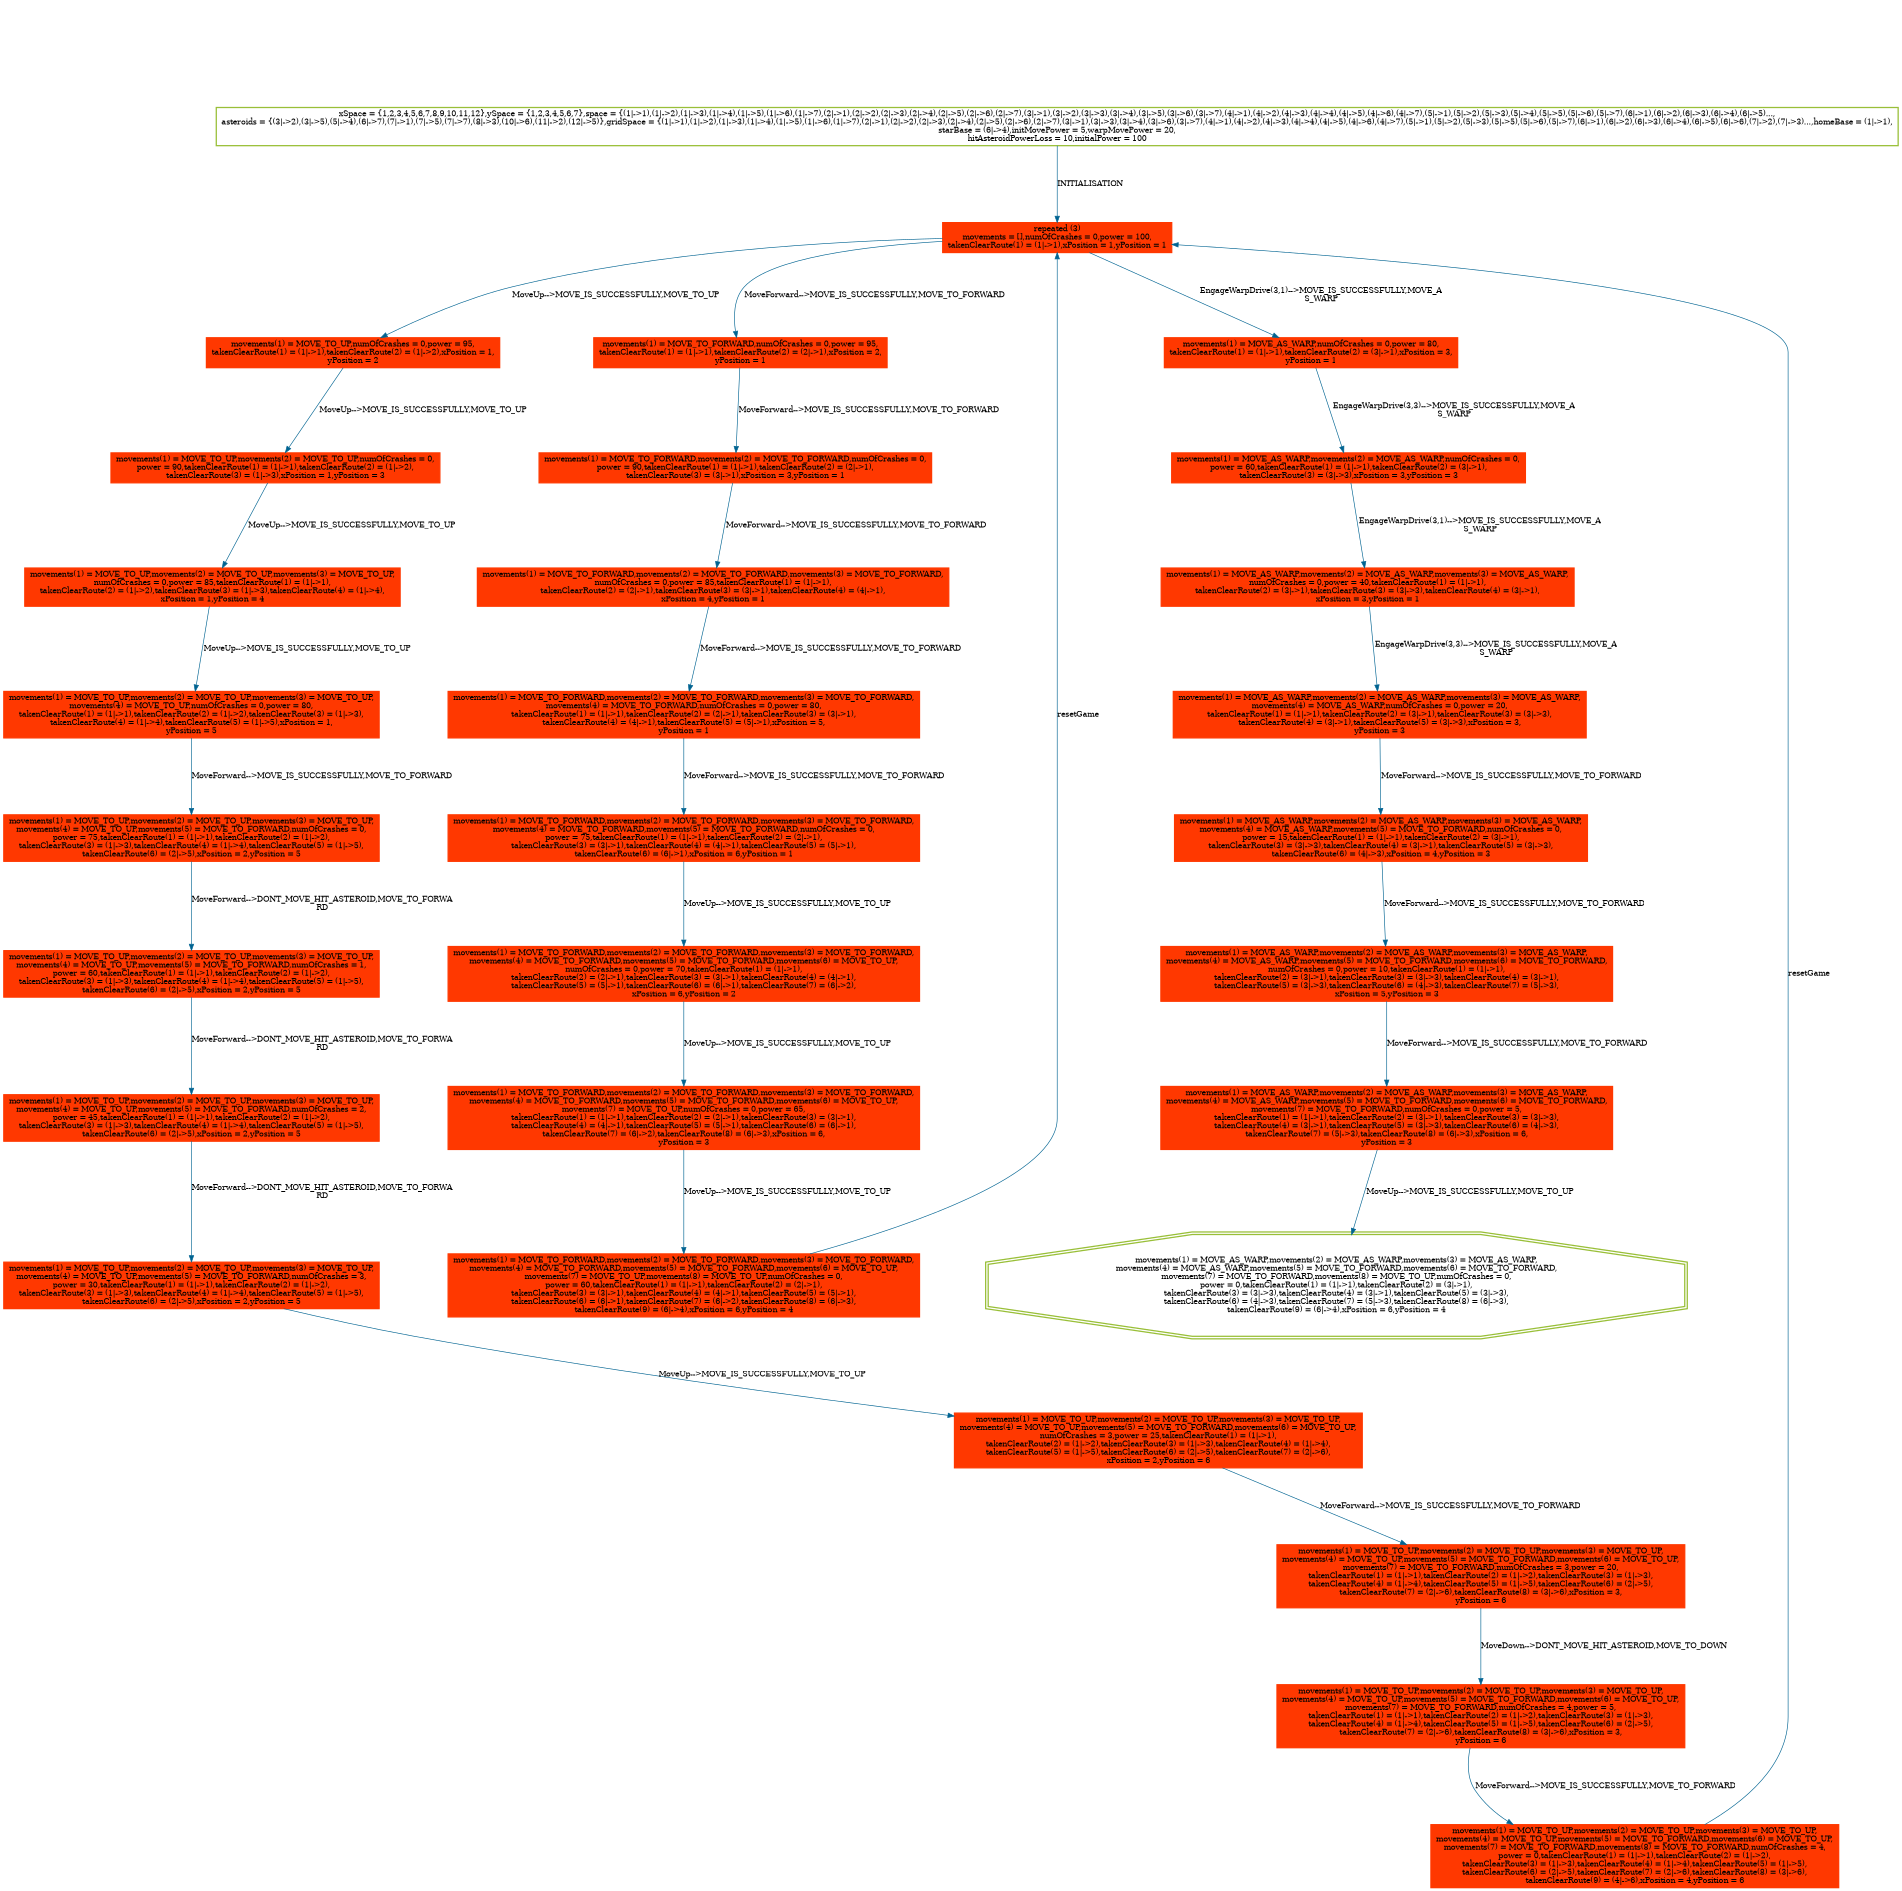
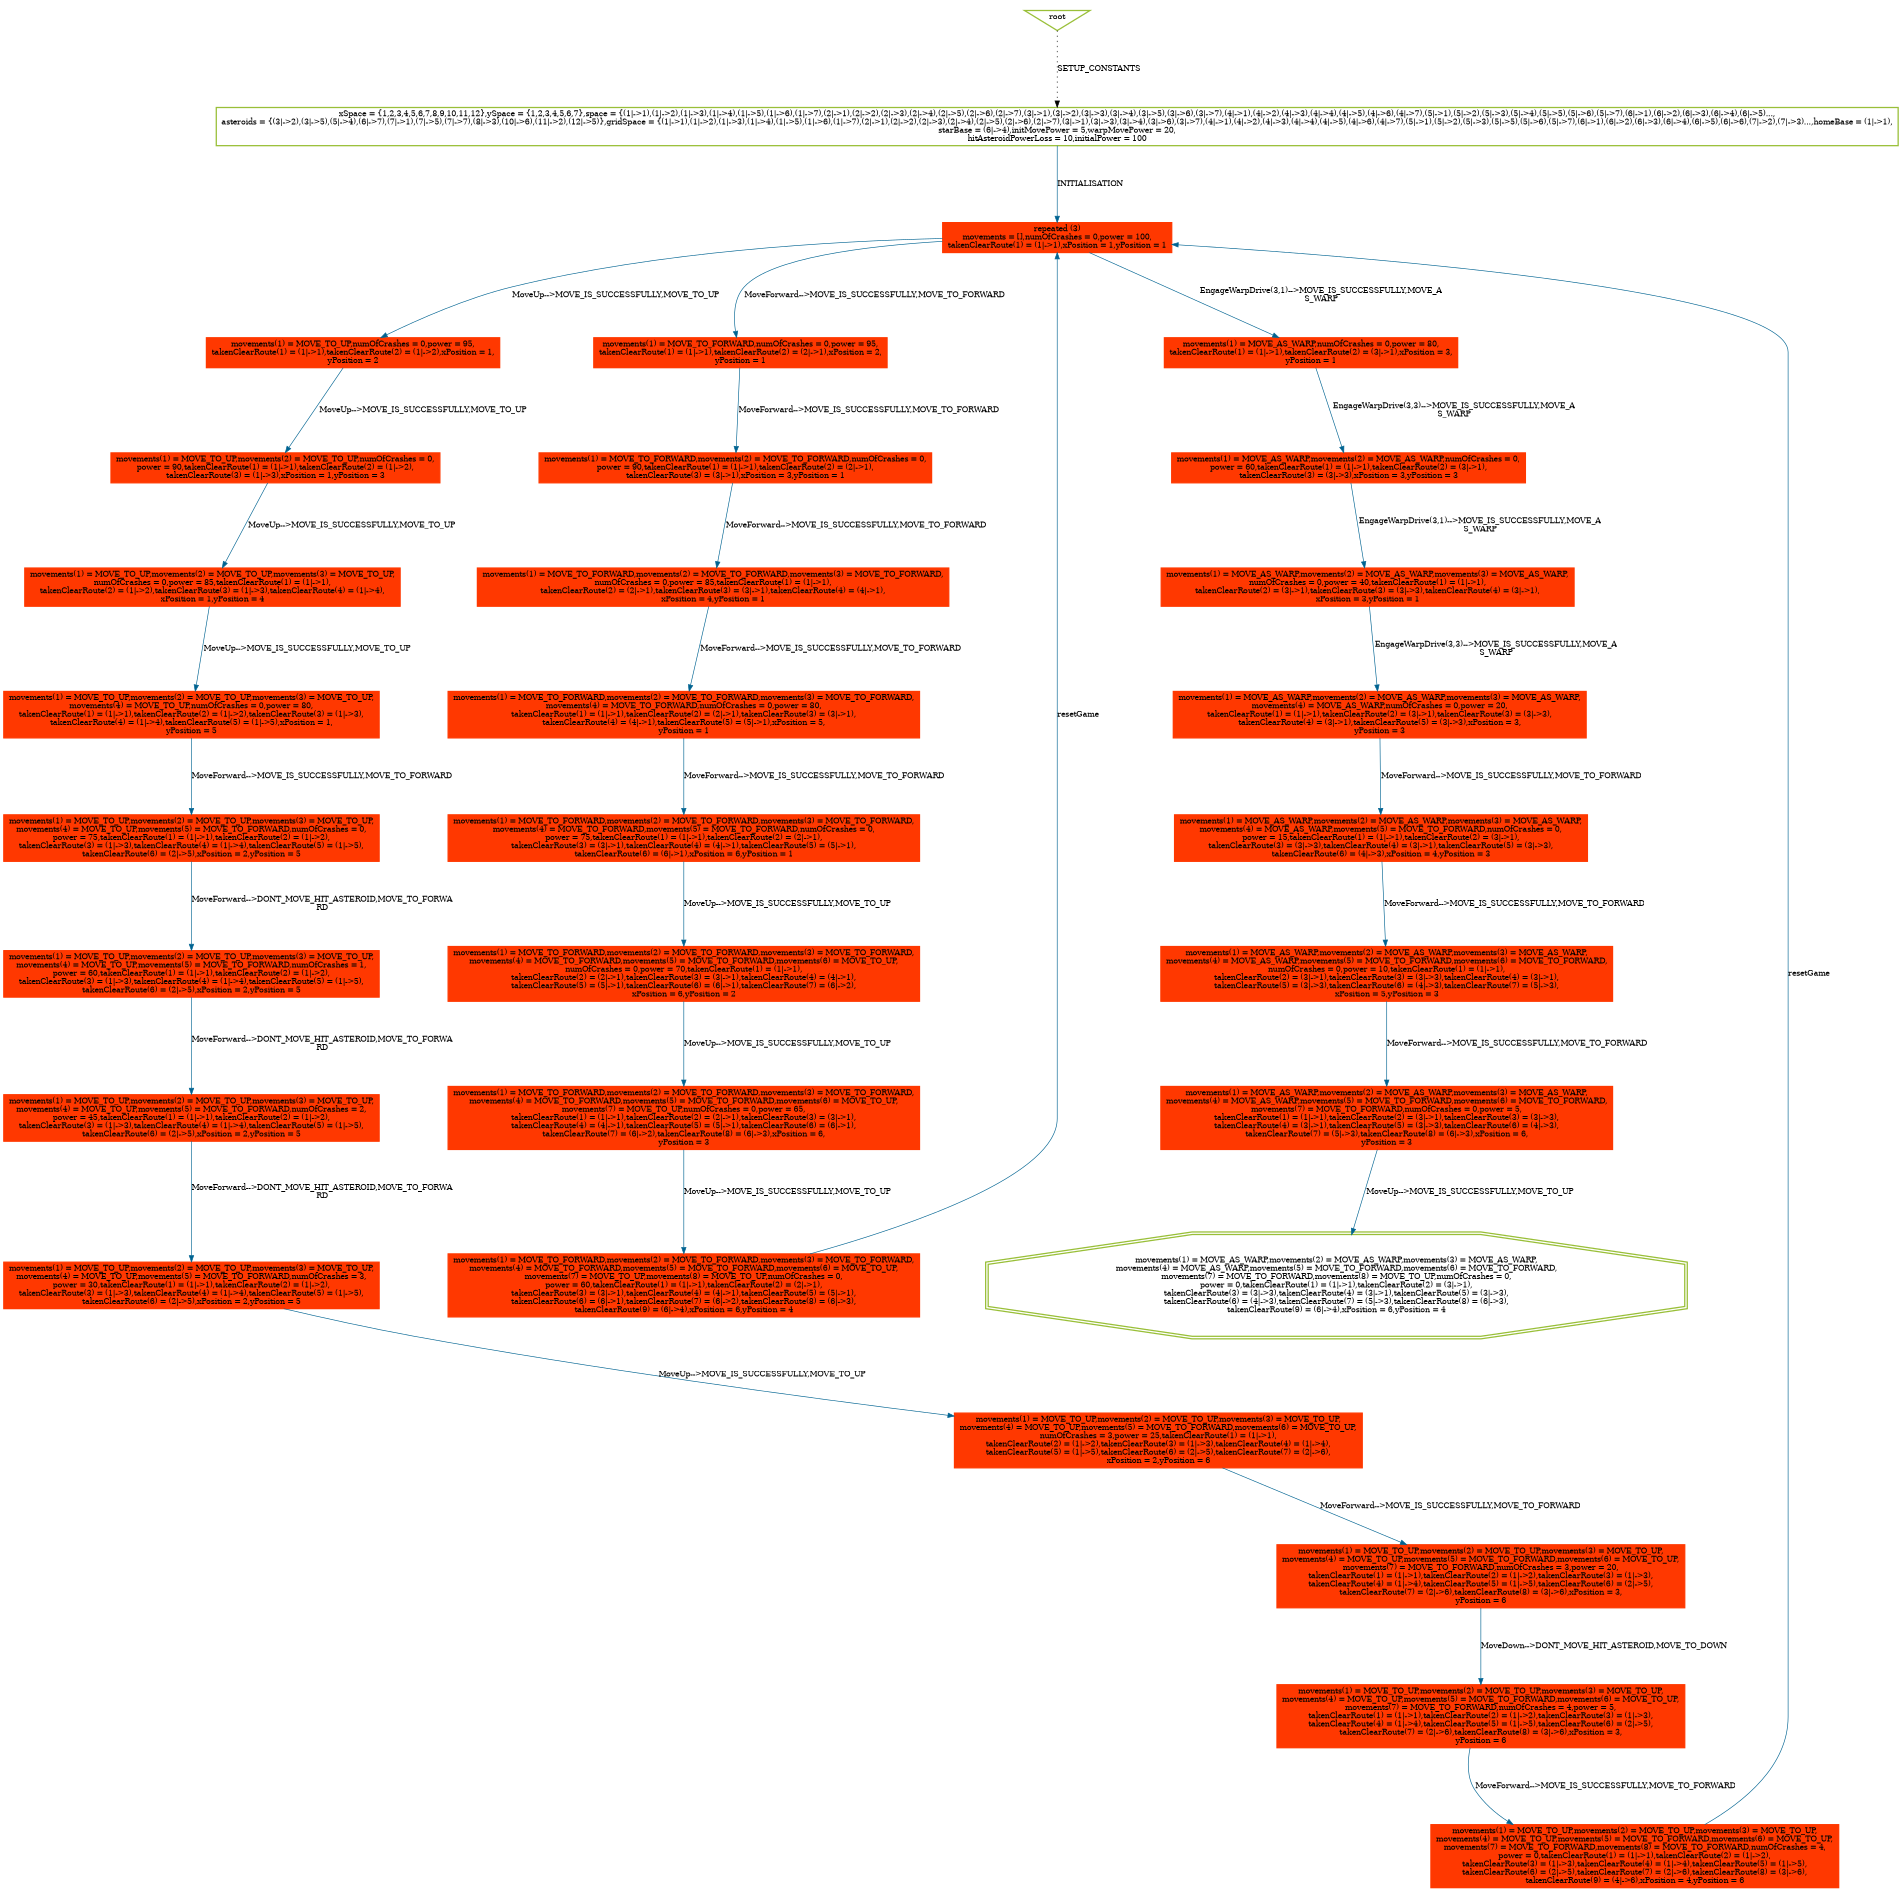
node "root": added
